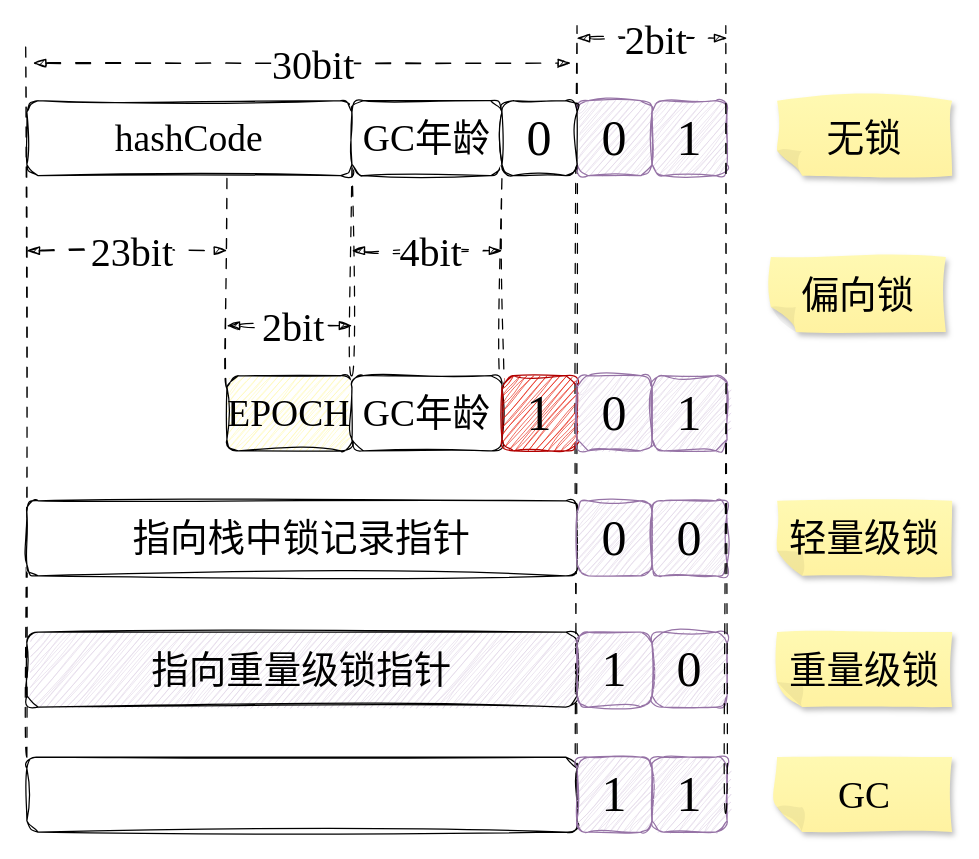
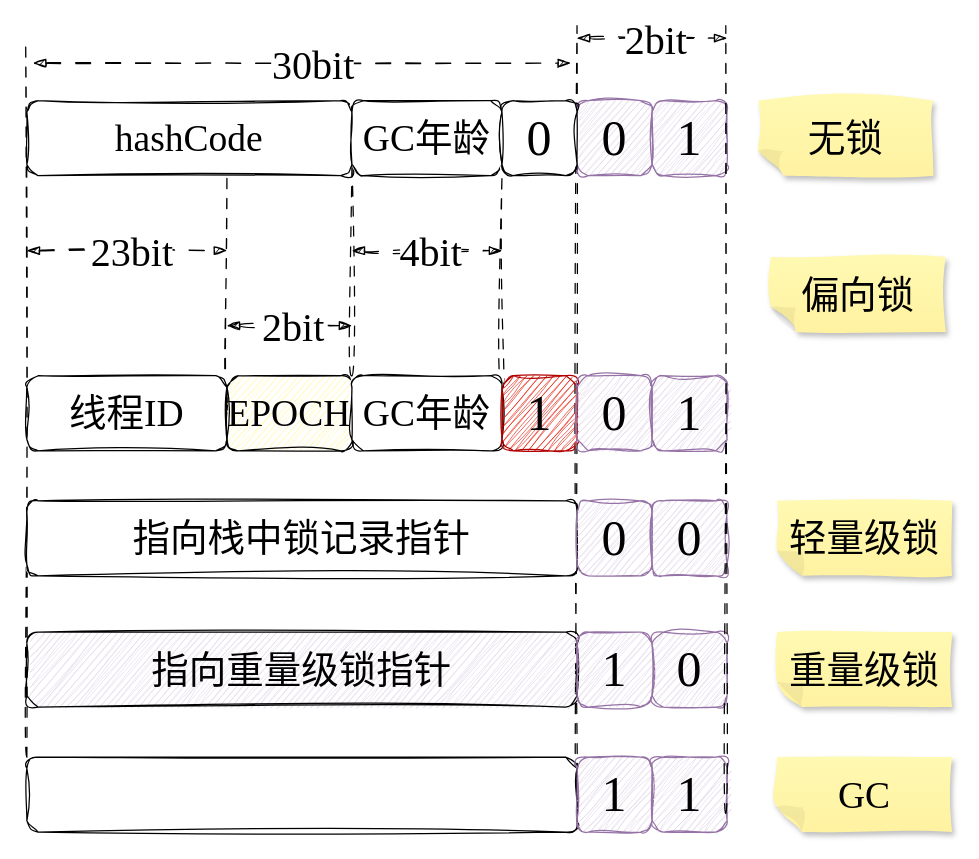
node "无锁": moved (864, 138) -> (846, 138)
node "线程ID": added
